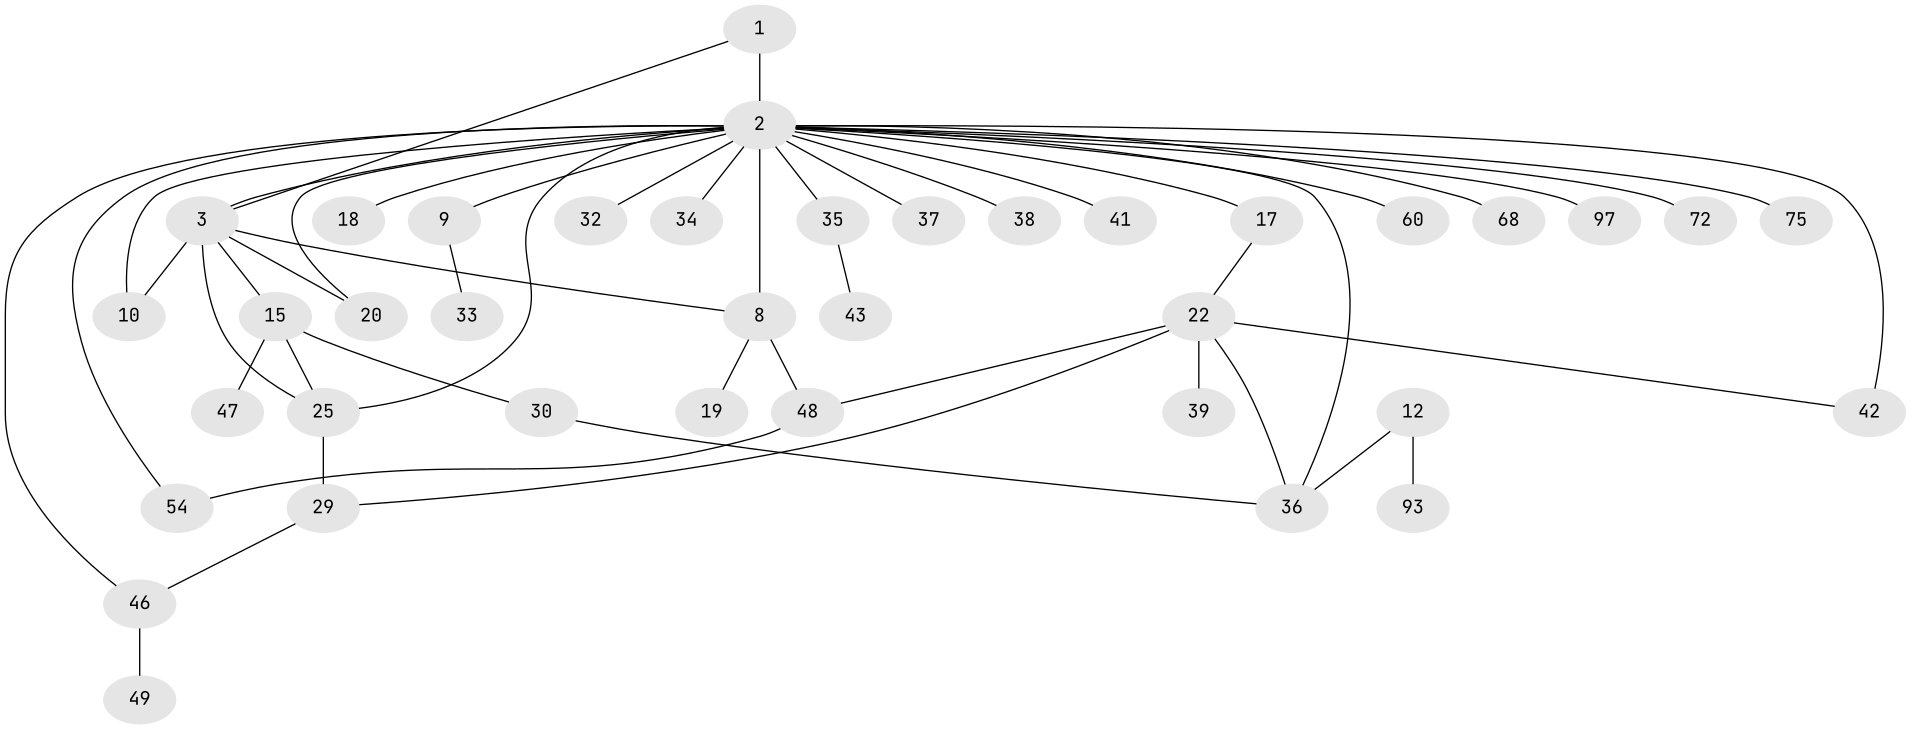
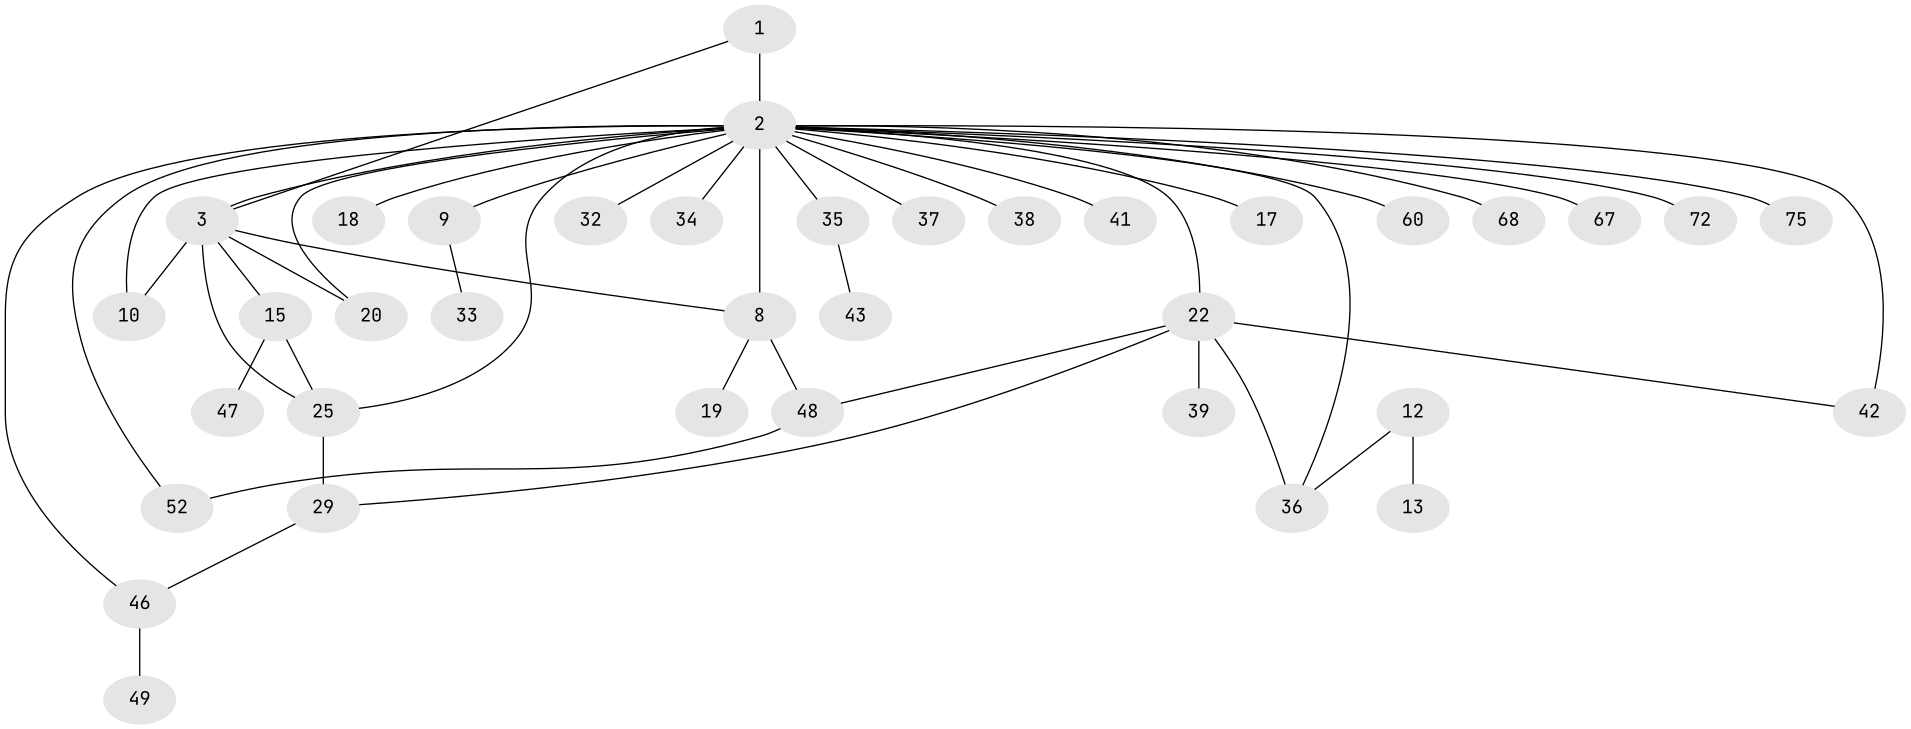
node "97": label "97" -> "67"
edge "17" -- "22": now "2" -- "22"
node "30": removed
node "54": label "54" -> "52"
node "93": label "93" -> "13"
